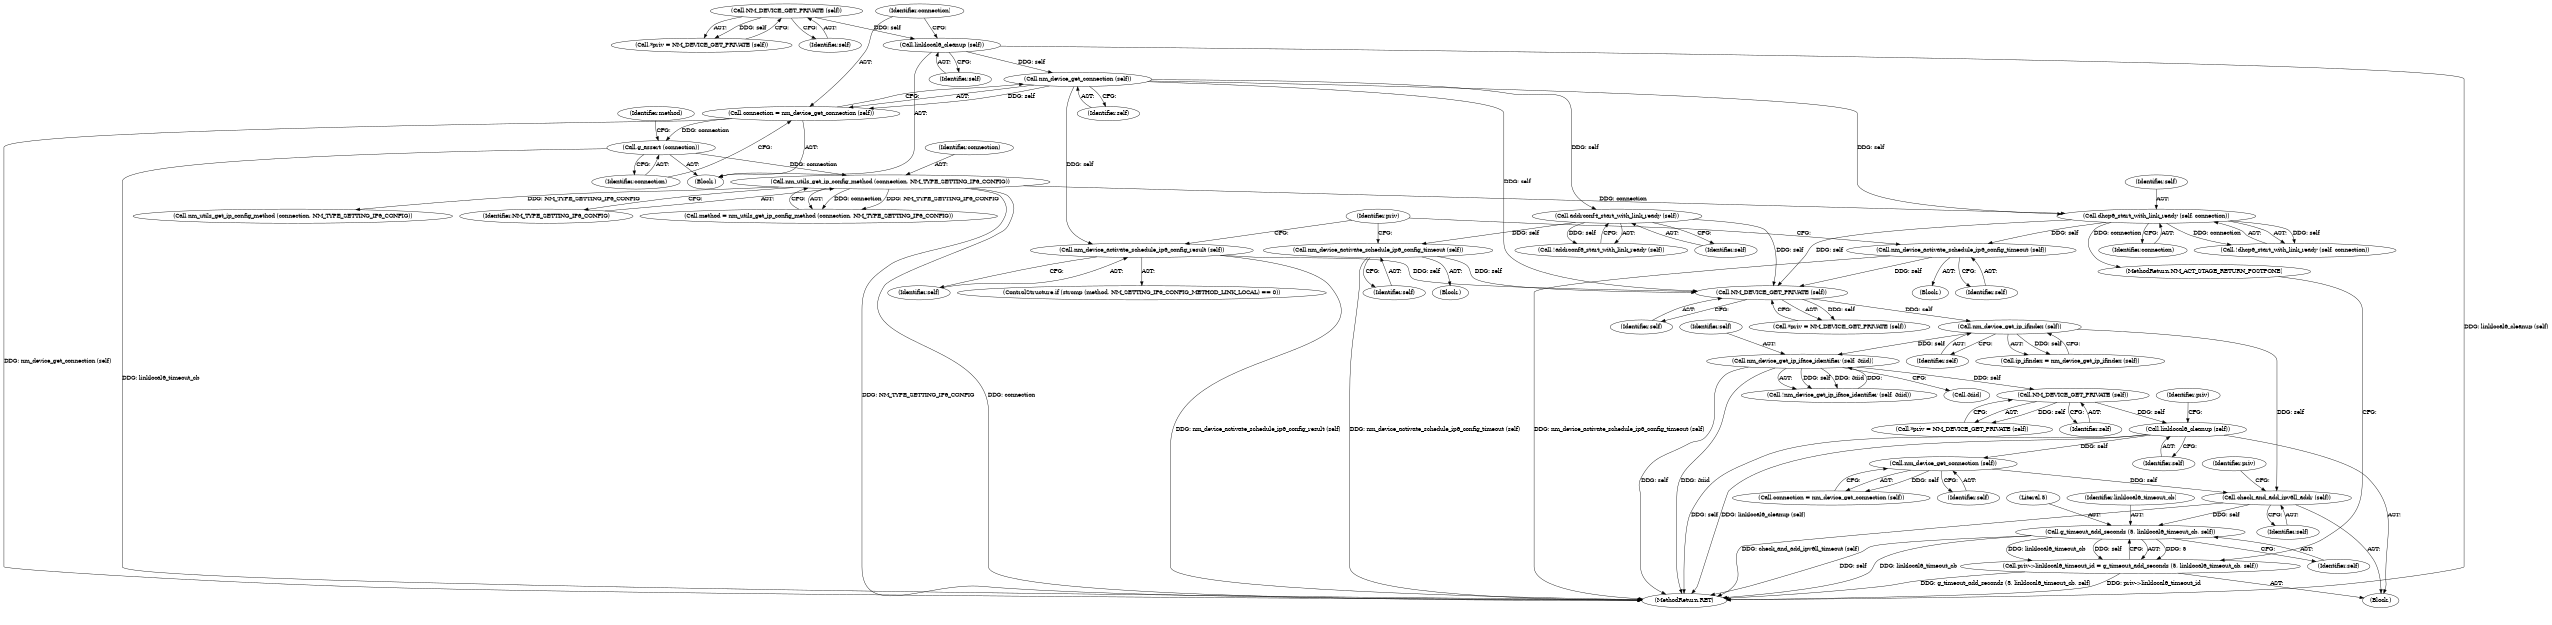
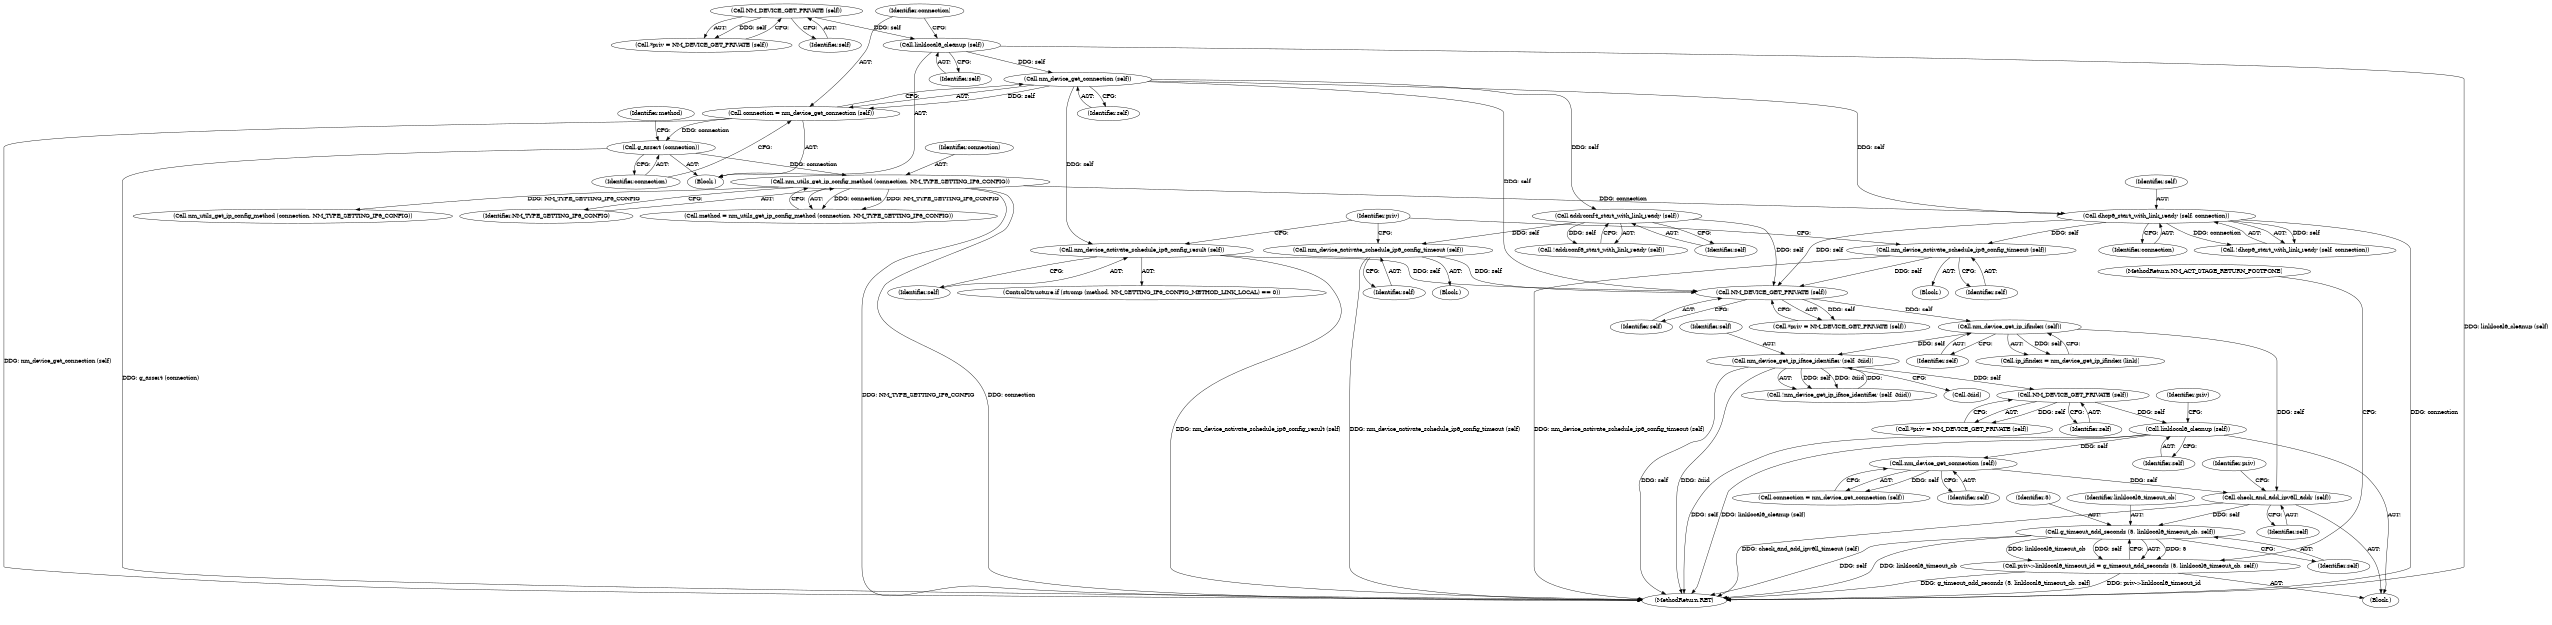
edge "(Call,dhcp6_start_with_link_ready (self, connection))" -> "(MethodReturn,NM_ACT_STAGE_RETURN_POSTPONE)": now "(Call,dhcp6_start_with_link_ready (self, connection))" -> "(MethodReturn,RET)"
node "(Call,ip_ifindex = nm_device_get_ip_ifindex (self))": label "(Call,ip_ifindex = nm_device_get_ip_ifindex (self))" -> "(Call,ip_ifindex = nm_device_get_ip_ifindex (link))"
edge "(Call,g_assert (connection))" -> "(MethodReturn,RET)": label "DDG: linklocal6_timeout_cb" -> "DDG: g_assert (connection)"
node "(Literal,5)": label "(Literal,5)" -> "(Identifier,5)"
